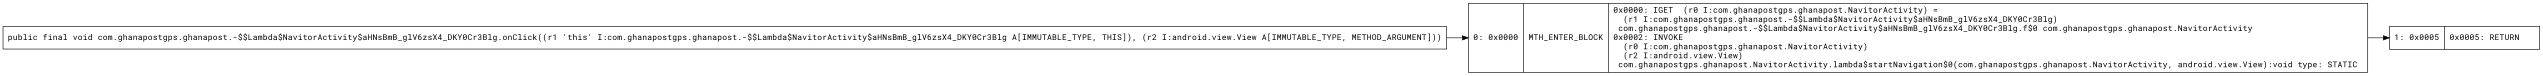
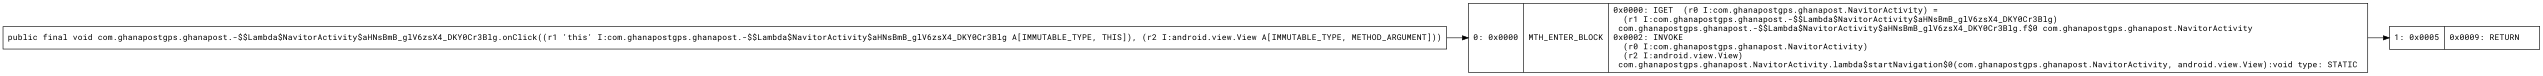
node "1: 0x0005": text "0x0005: RETURN" -> "0x0009: RETURN"
